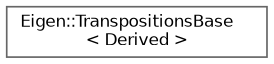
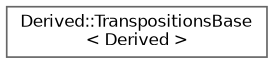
node "Eigen::TranspositionsBase < Derived >": label "Eigen::TranspositionsBase < Derived >" -> "Derived::TranspositionsBase < Derived >"
